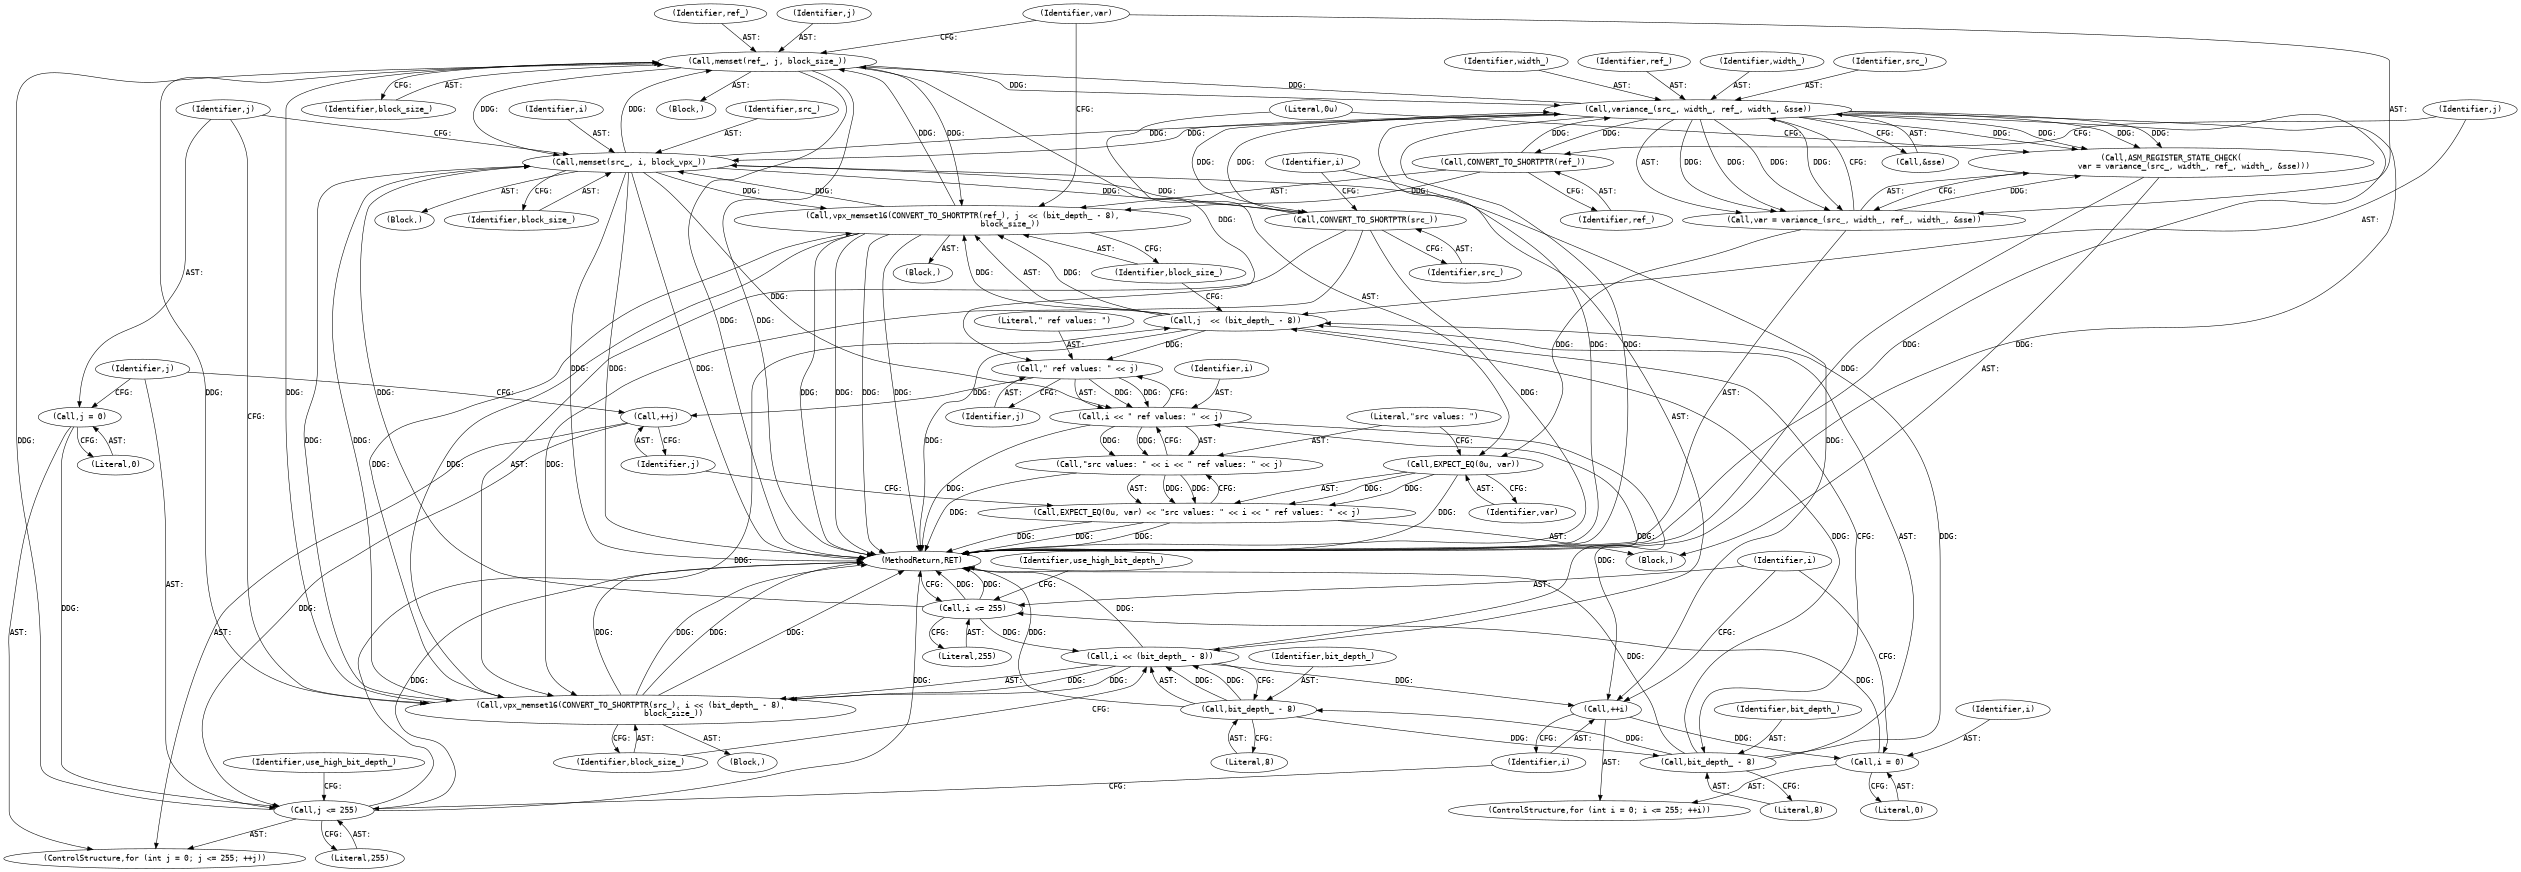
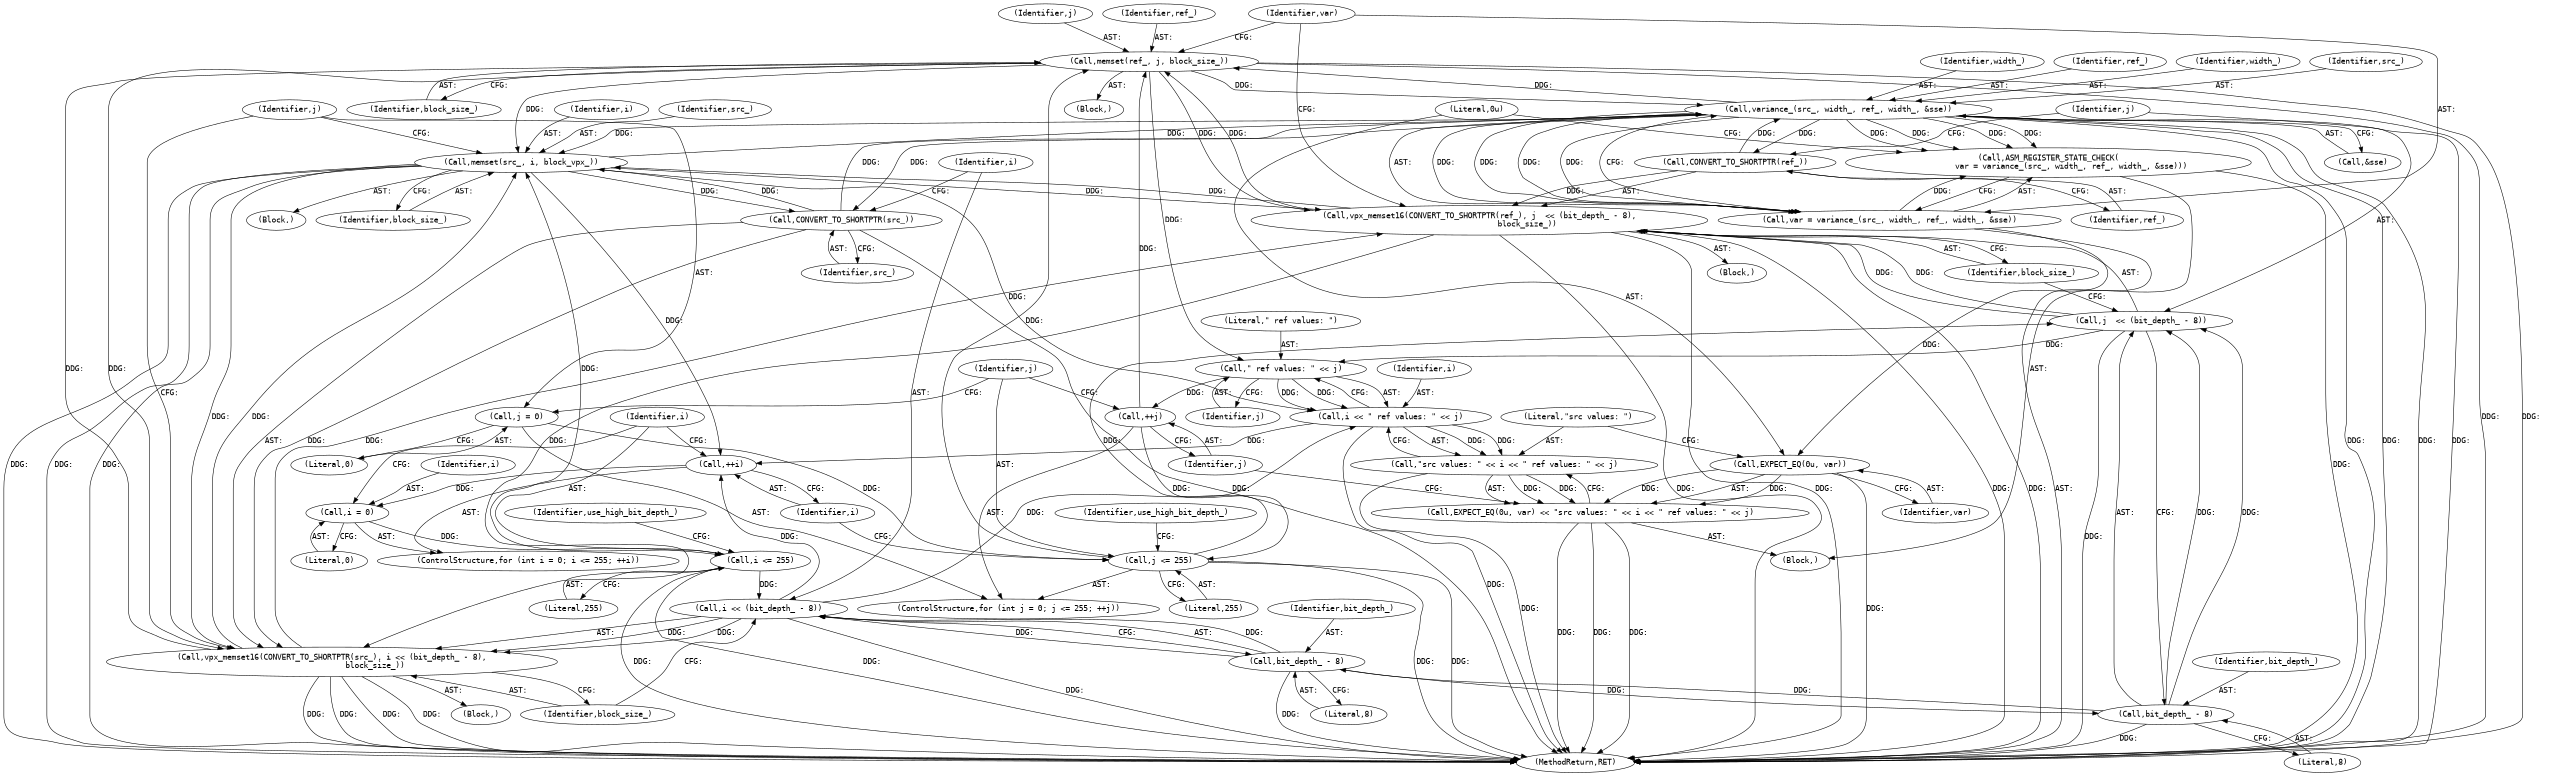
edge "(Call,memset(src_, i, block_vpx_))" -> "(Call,memset(ref_, j, block_size_))": now "(Call,++j)" -> "(Call,memset(ref_, j, block_size_))"
edge "(MethodReturn,RET)" -> "(Call,i <= 255)": removed, label "CFG:"
